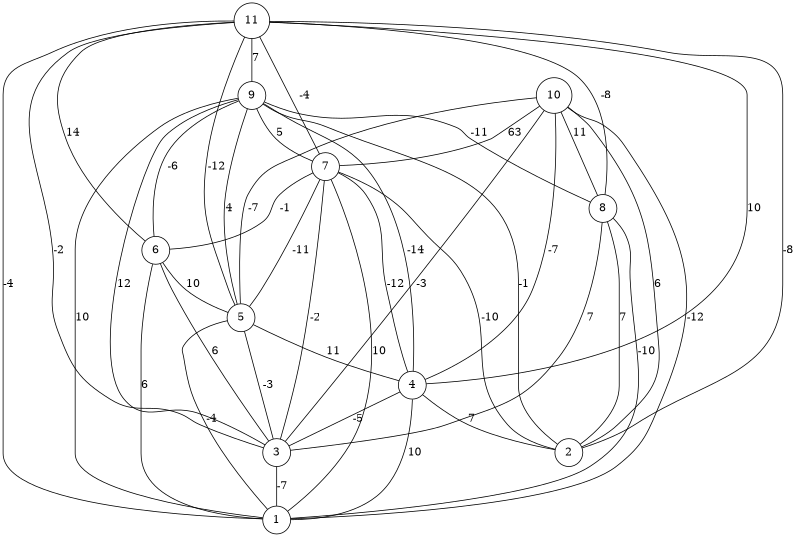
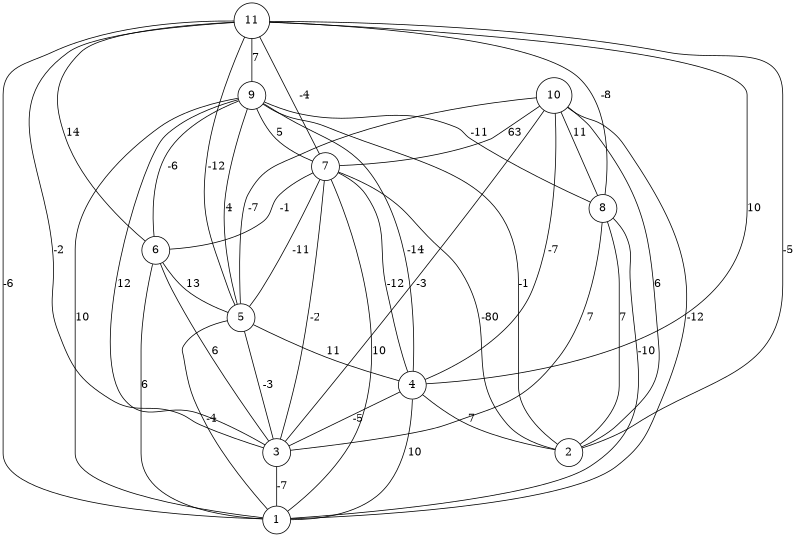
edge "11" -- "2": label "-8" -> "-5"
edge "11" -- "1": label "-4" -> "-6"
edge "6" -- "5": label "10" -> "13"
edge "7" -- "2": label "-10" -> "-80"
